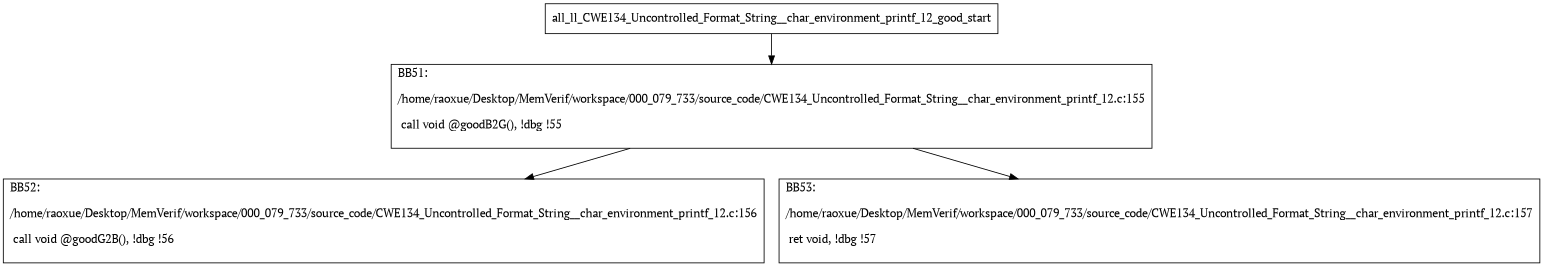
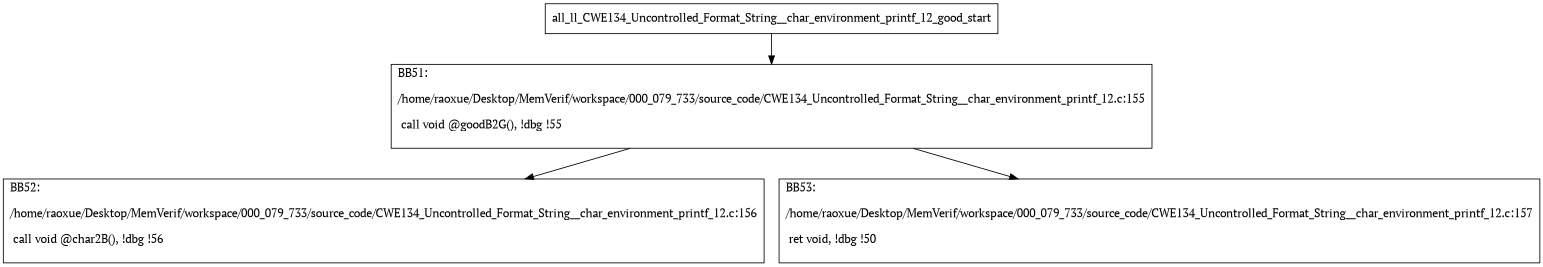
node "BB52:": text "call void @goodG2B(), !dbg !56" -> "call void @char2B(), !dbg !56"
node "BB53:": text "ret void, !dbg !57" -> "ret void, !dbg !50"
